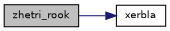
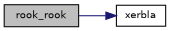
node "zhetri_rook": label "zhetri_rook" -> "rook_rook"
